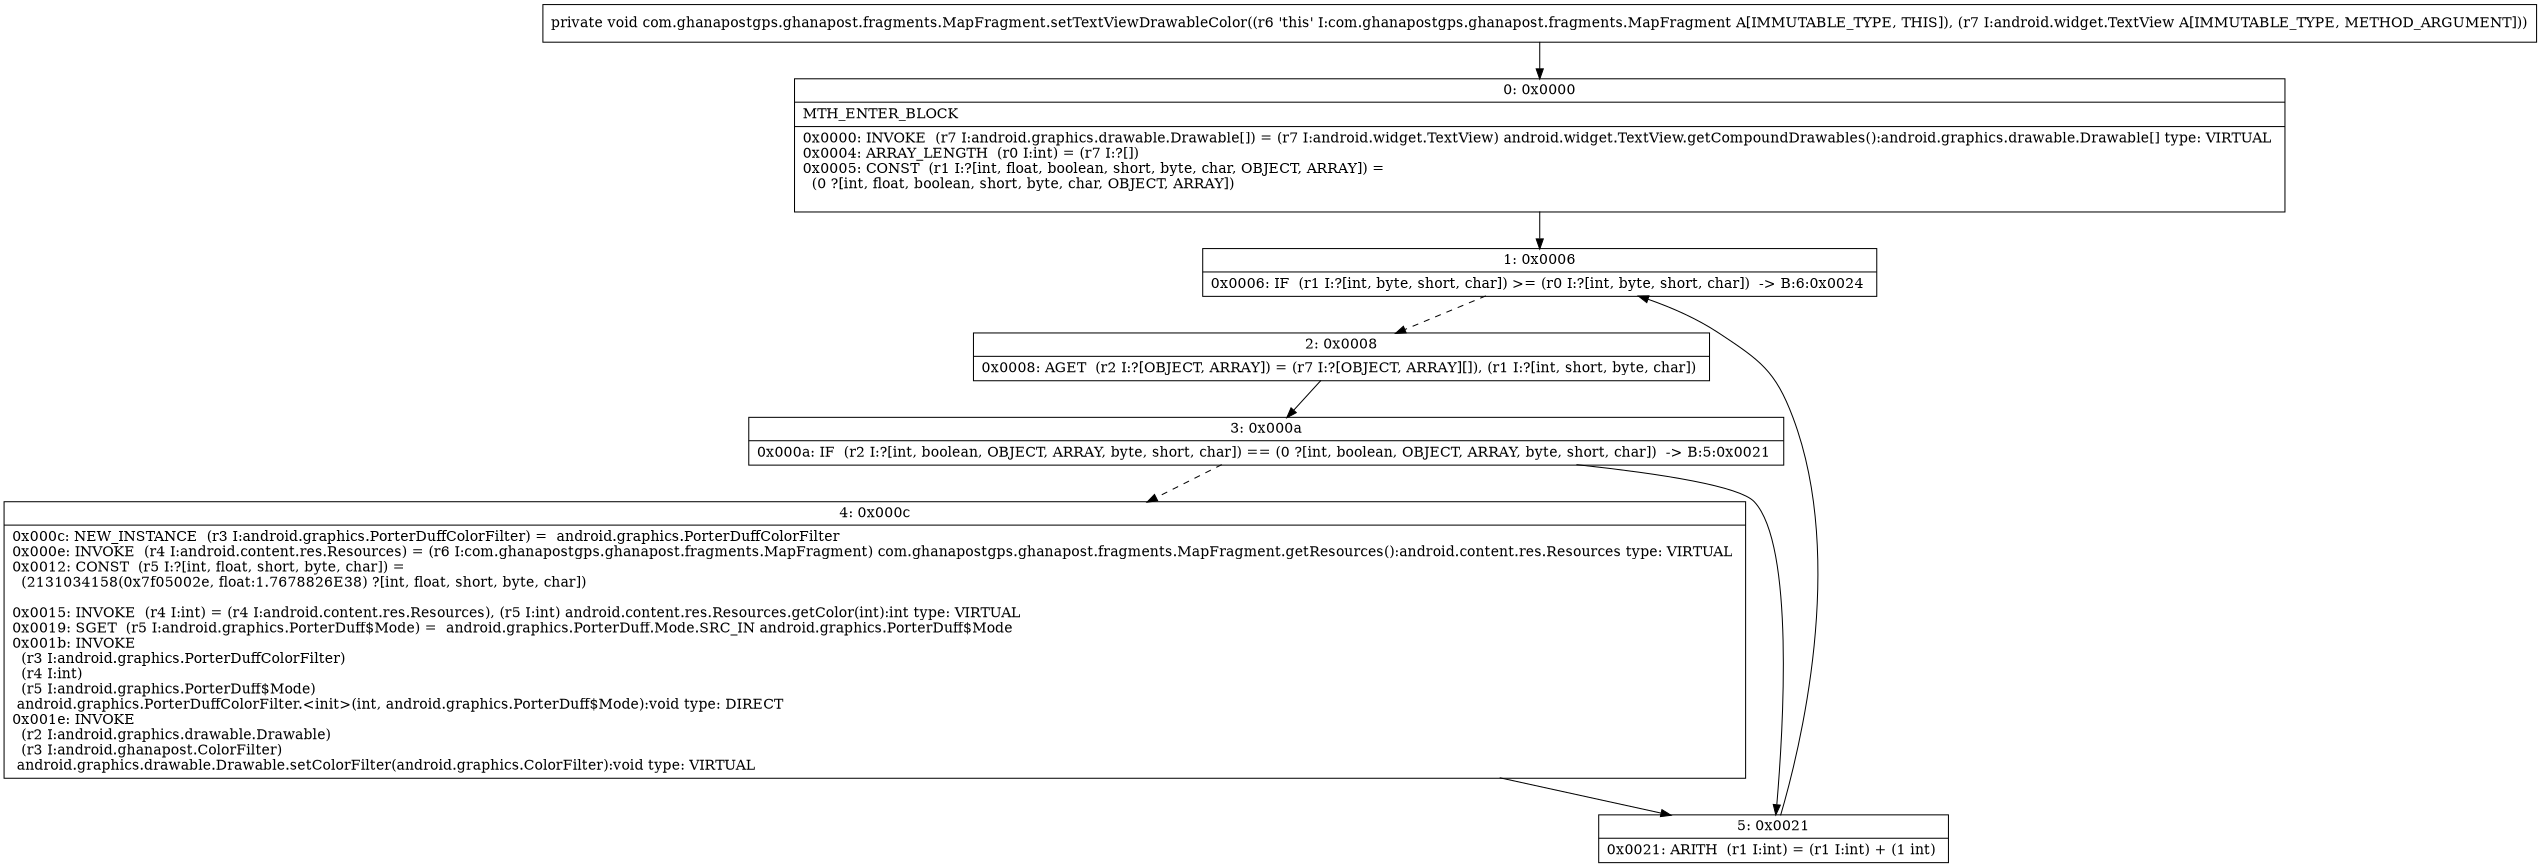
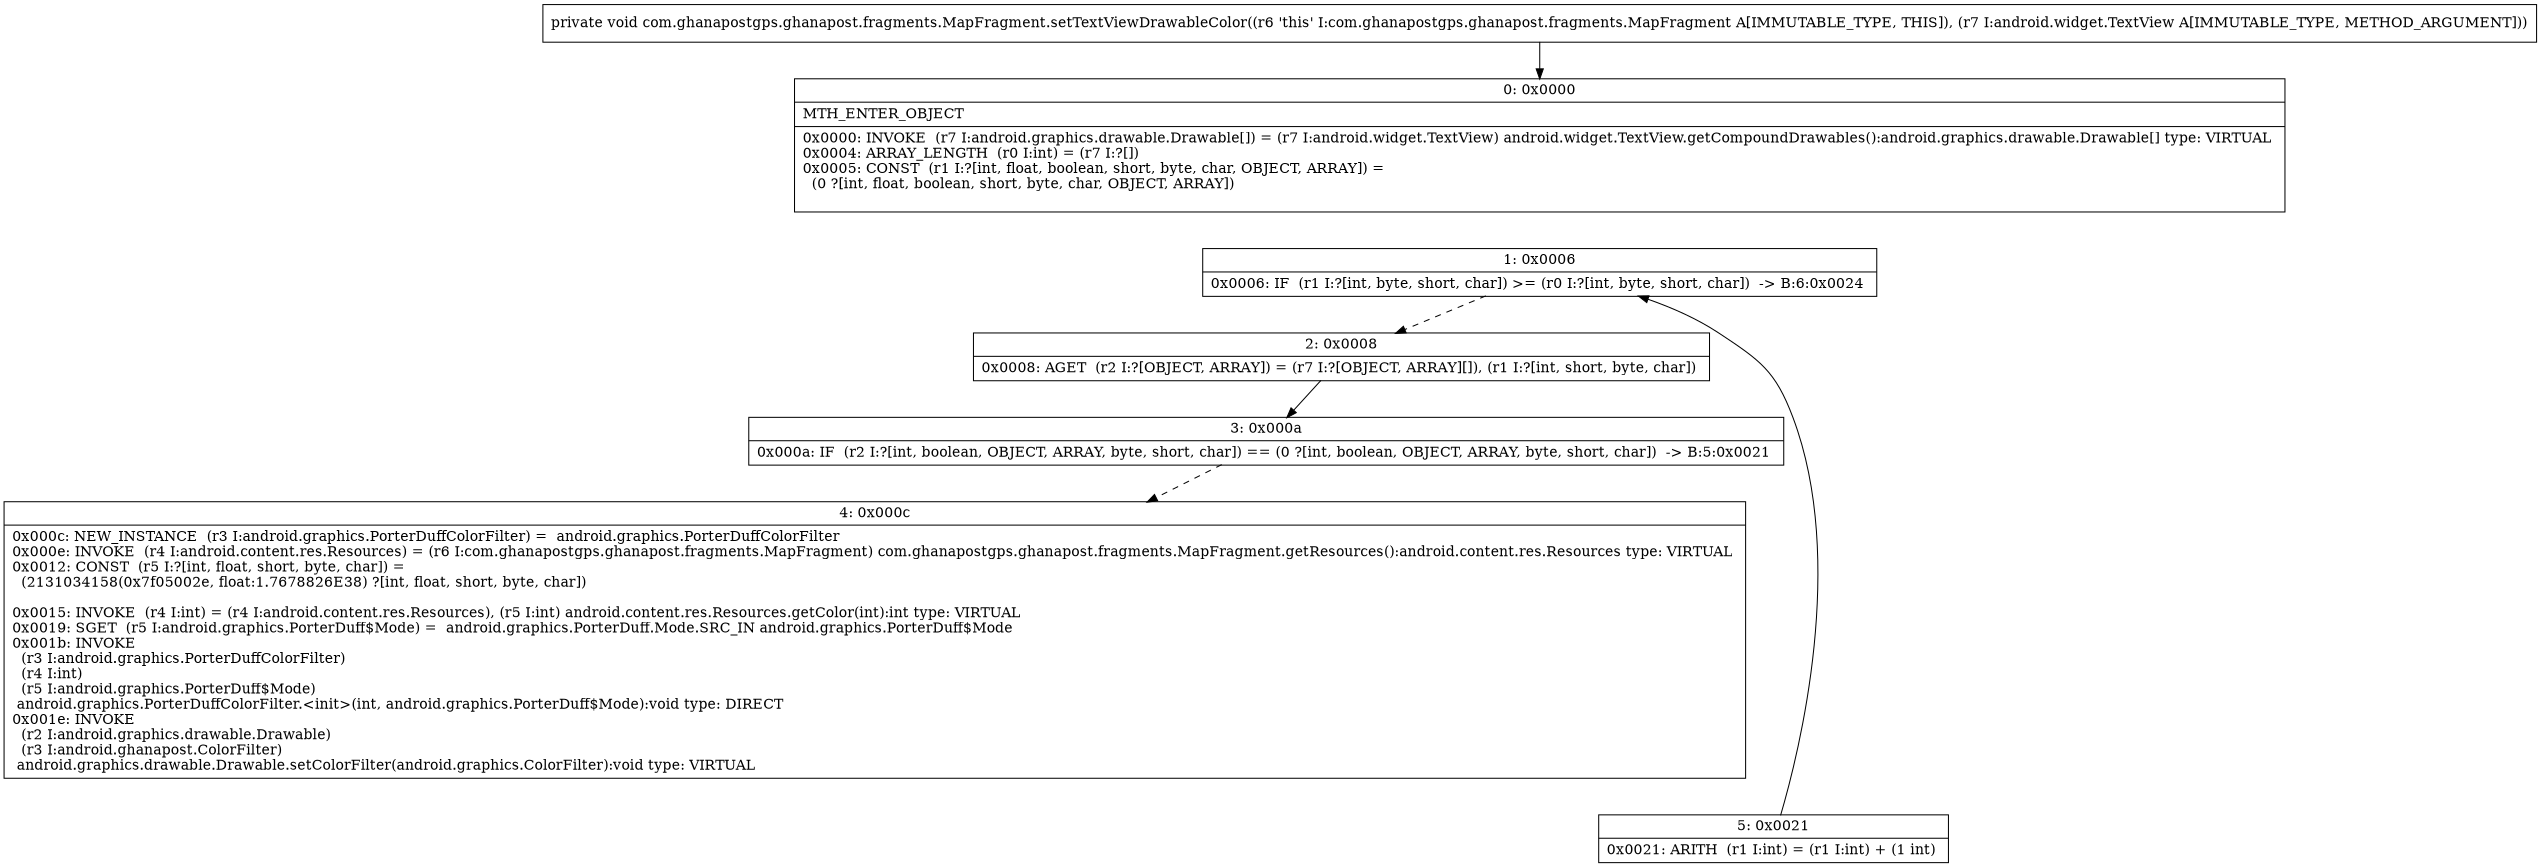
node "0: 0x0000": text "MTH_ENTER_BLOCK" -> "MTH_ENTER_OBJECT"
edge "0: 0x0000" -> "1: 0x0006": removed
edge "3: 0x000a" -> "5: 0x0021": removed
edge "4: 0x000c" -> "5: 0x0021": removed
